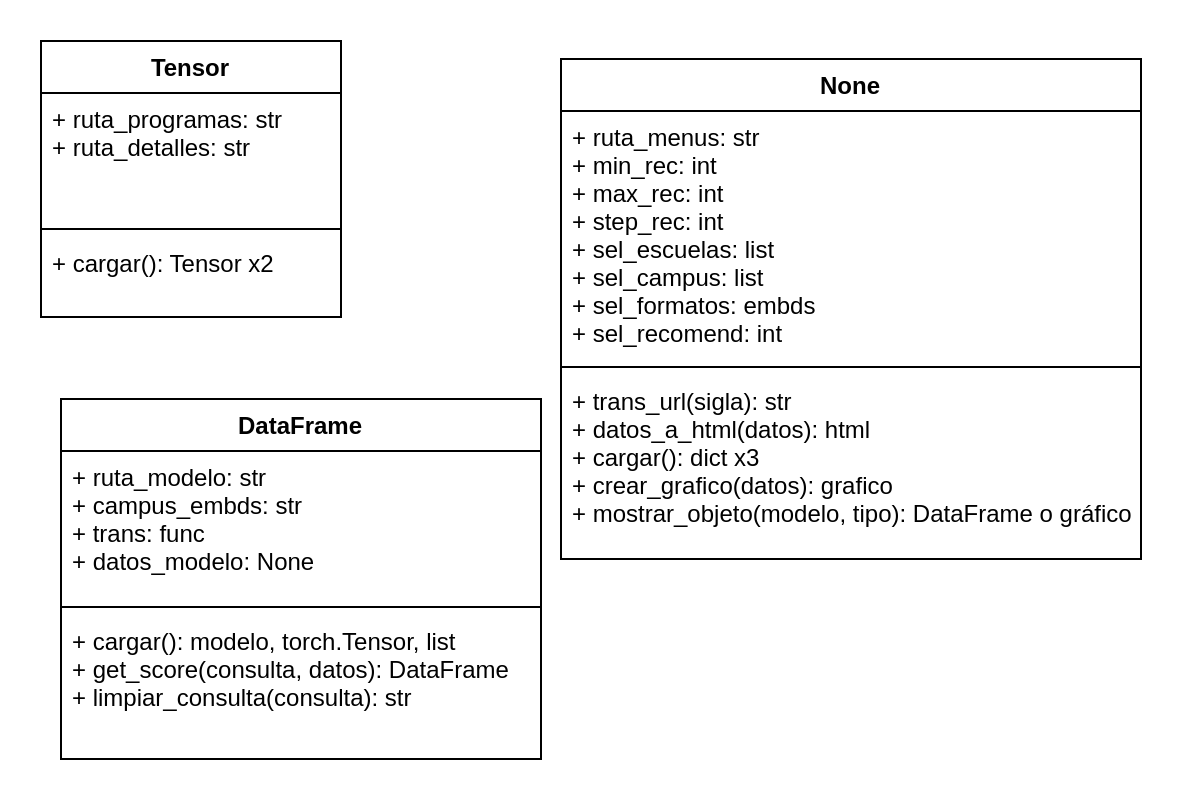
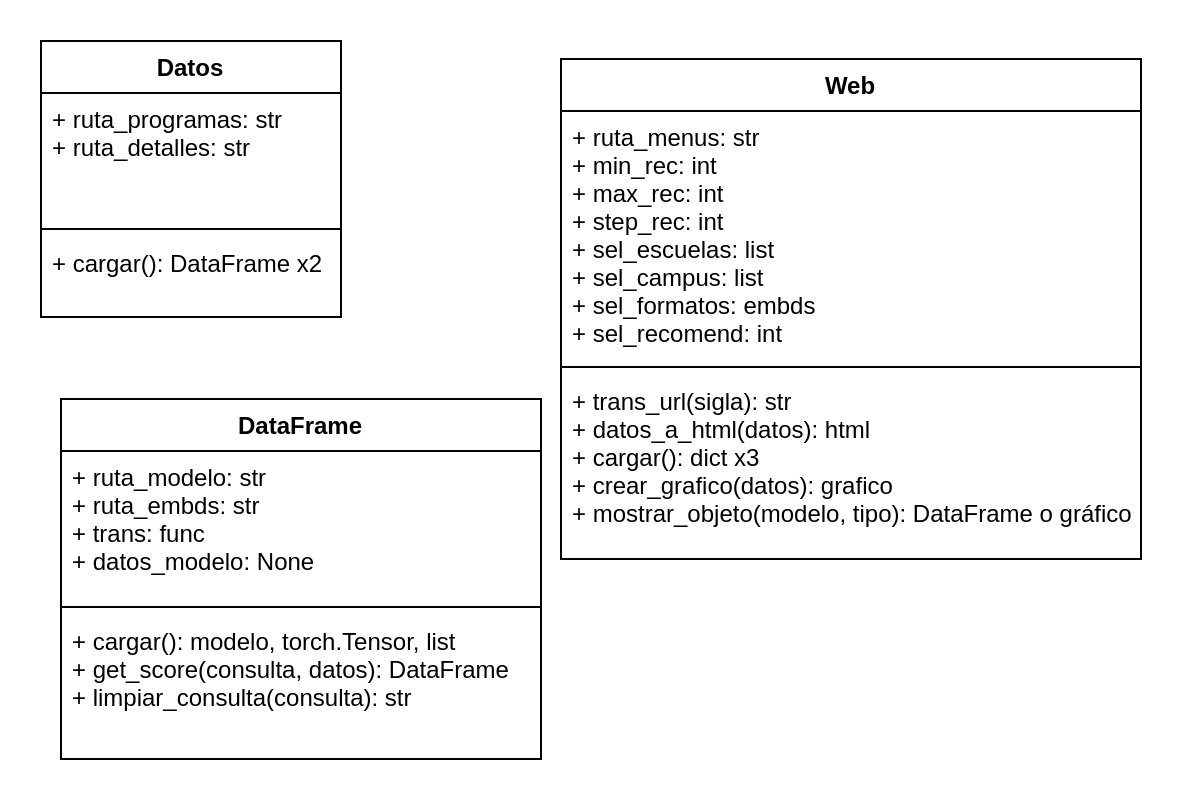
node "Tensor": label "Tensor" -> "Datos"
node "None": label "None" -> "Web"
node "+ cargar(): Tensor x2": label "+ cargar(): Tensor x2" -> "+ cargar(): DataFrame x2"
node "+ ruta_modelo: str + campus_embds: str + trans: func + datos_modelo: None": label "+ ruta_modelo: str + campus_embds: str + trans: func + datos_modelo: None" -> "+ ruta_modelo: str + ruta_embds: str + trans: func + datos_modelo: None"
